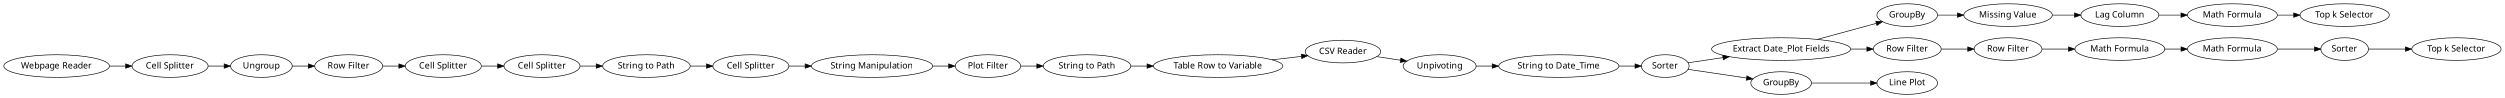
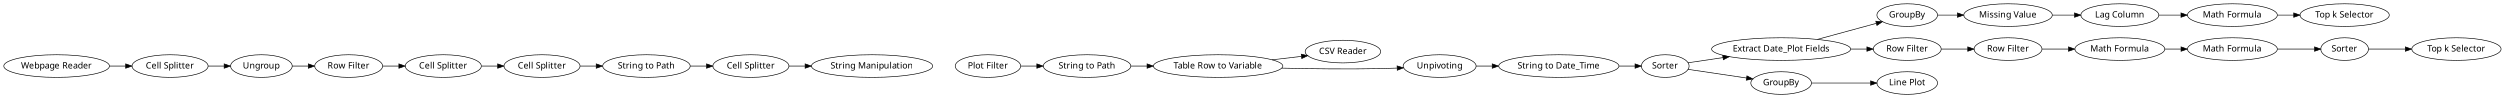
edge "CSV Reader" -> "Unpivoting": now "Table Row to Variable" -> "Unpivoting"
edge "String Manipulation" -> "Plot Filter": removed
